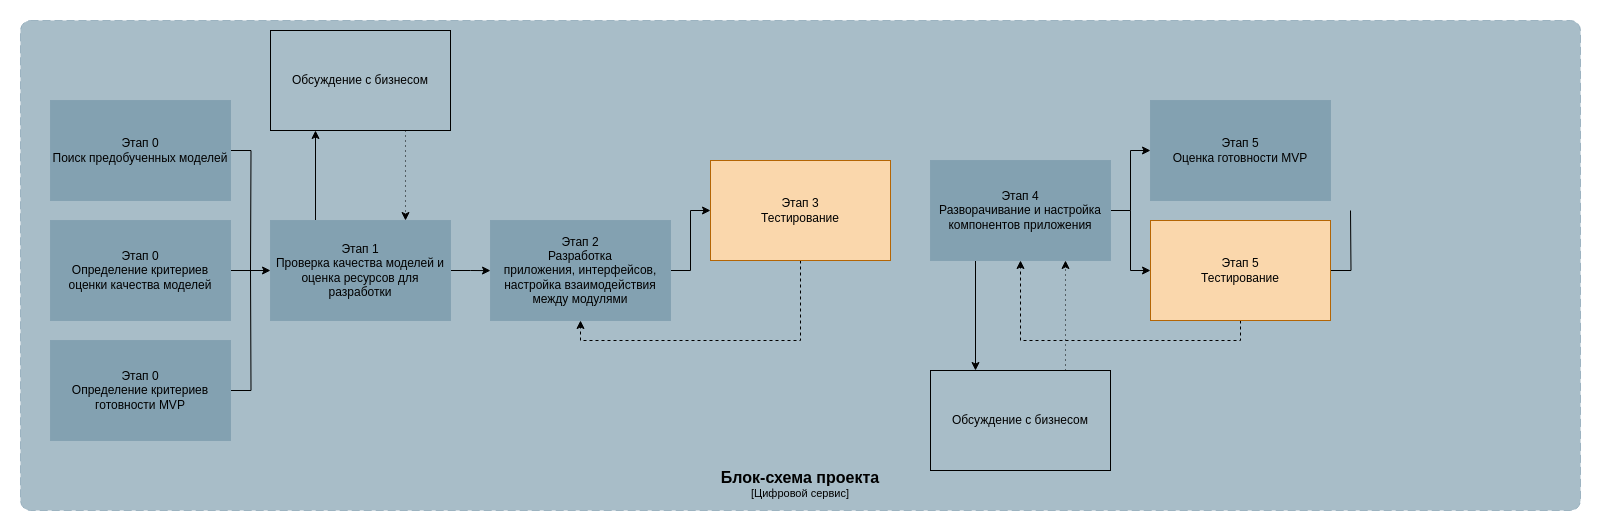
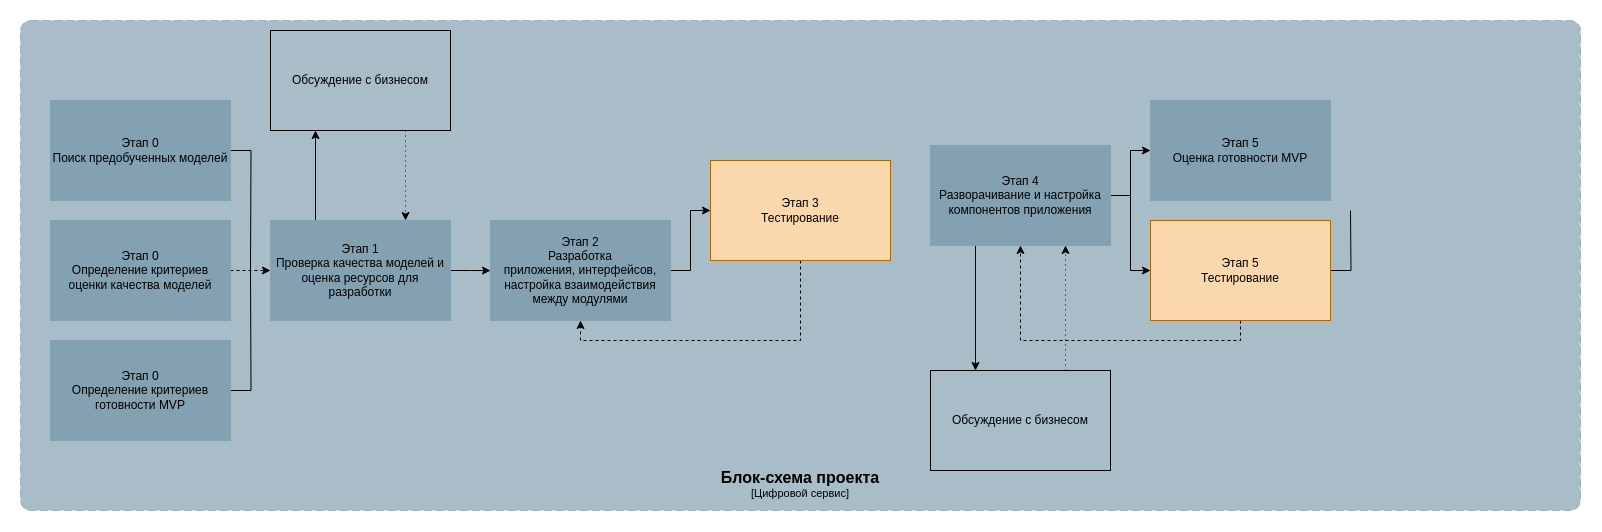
node "Этап 4 Разворачивание и настройка компонентов приложения": moved (1021, 211) -> (1021, 196)
edge "Этап 0 Определение критериев оценки качества моделей" -> "Этап 1 Проверка качества моделей и оценка ресурсов для разработки": style solid -> dashed
